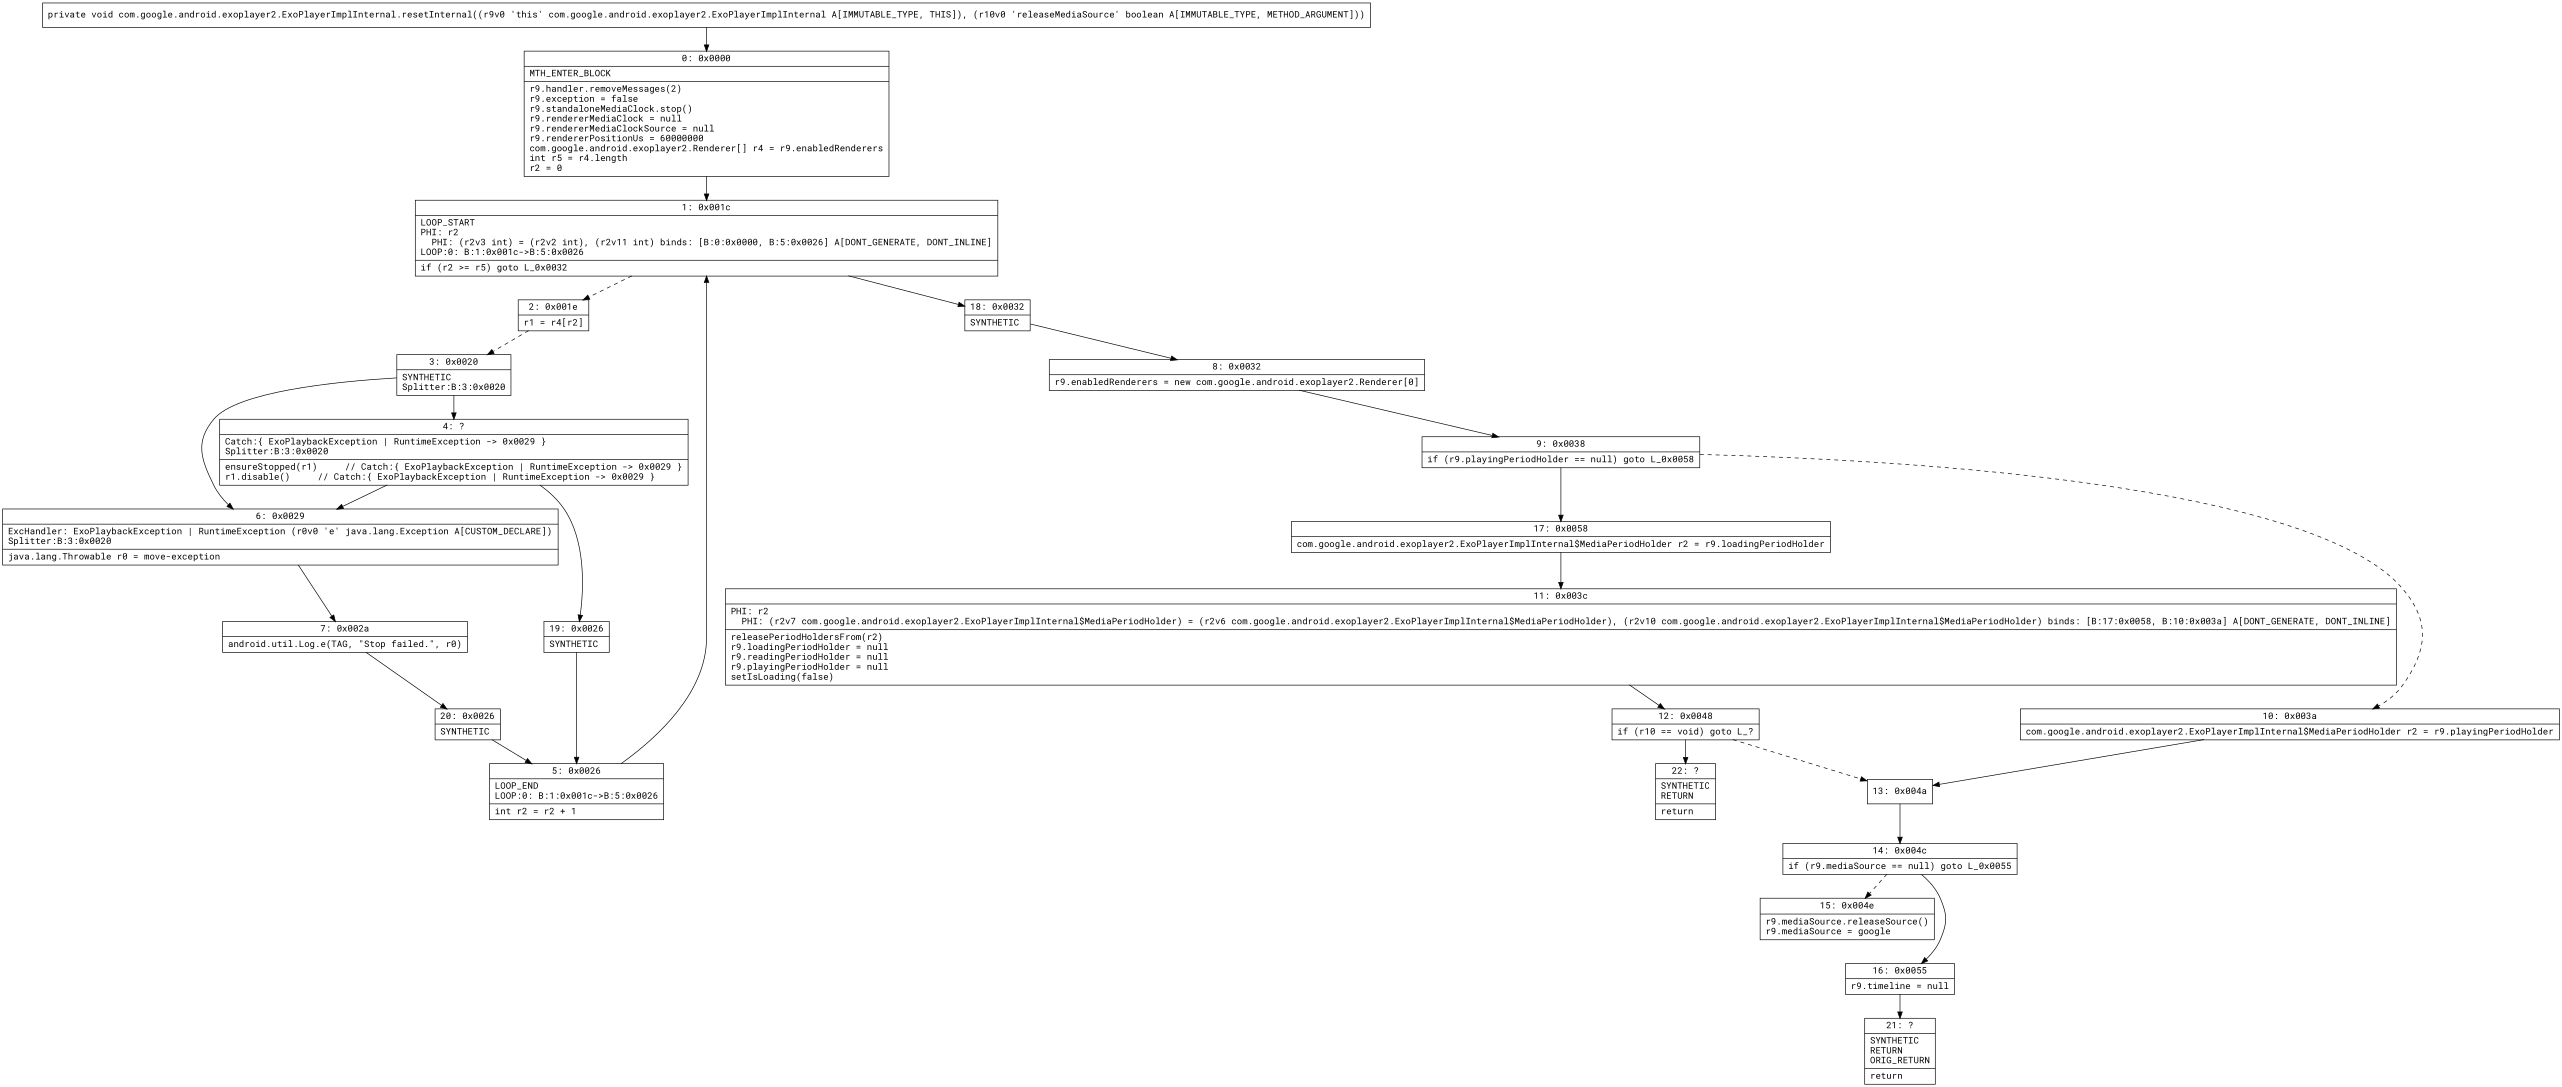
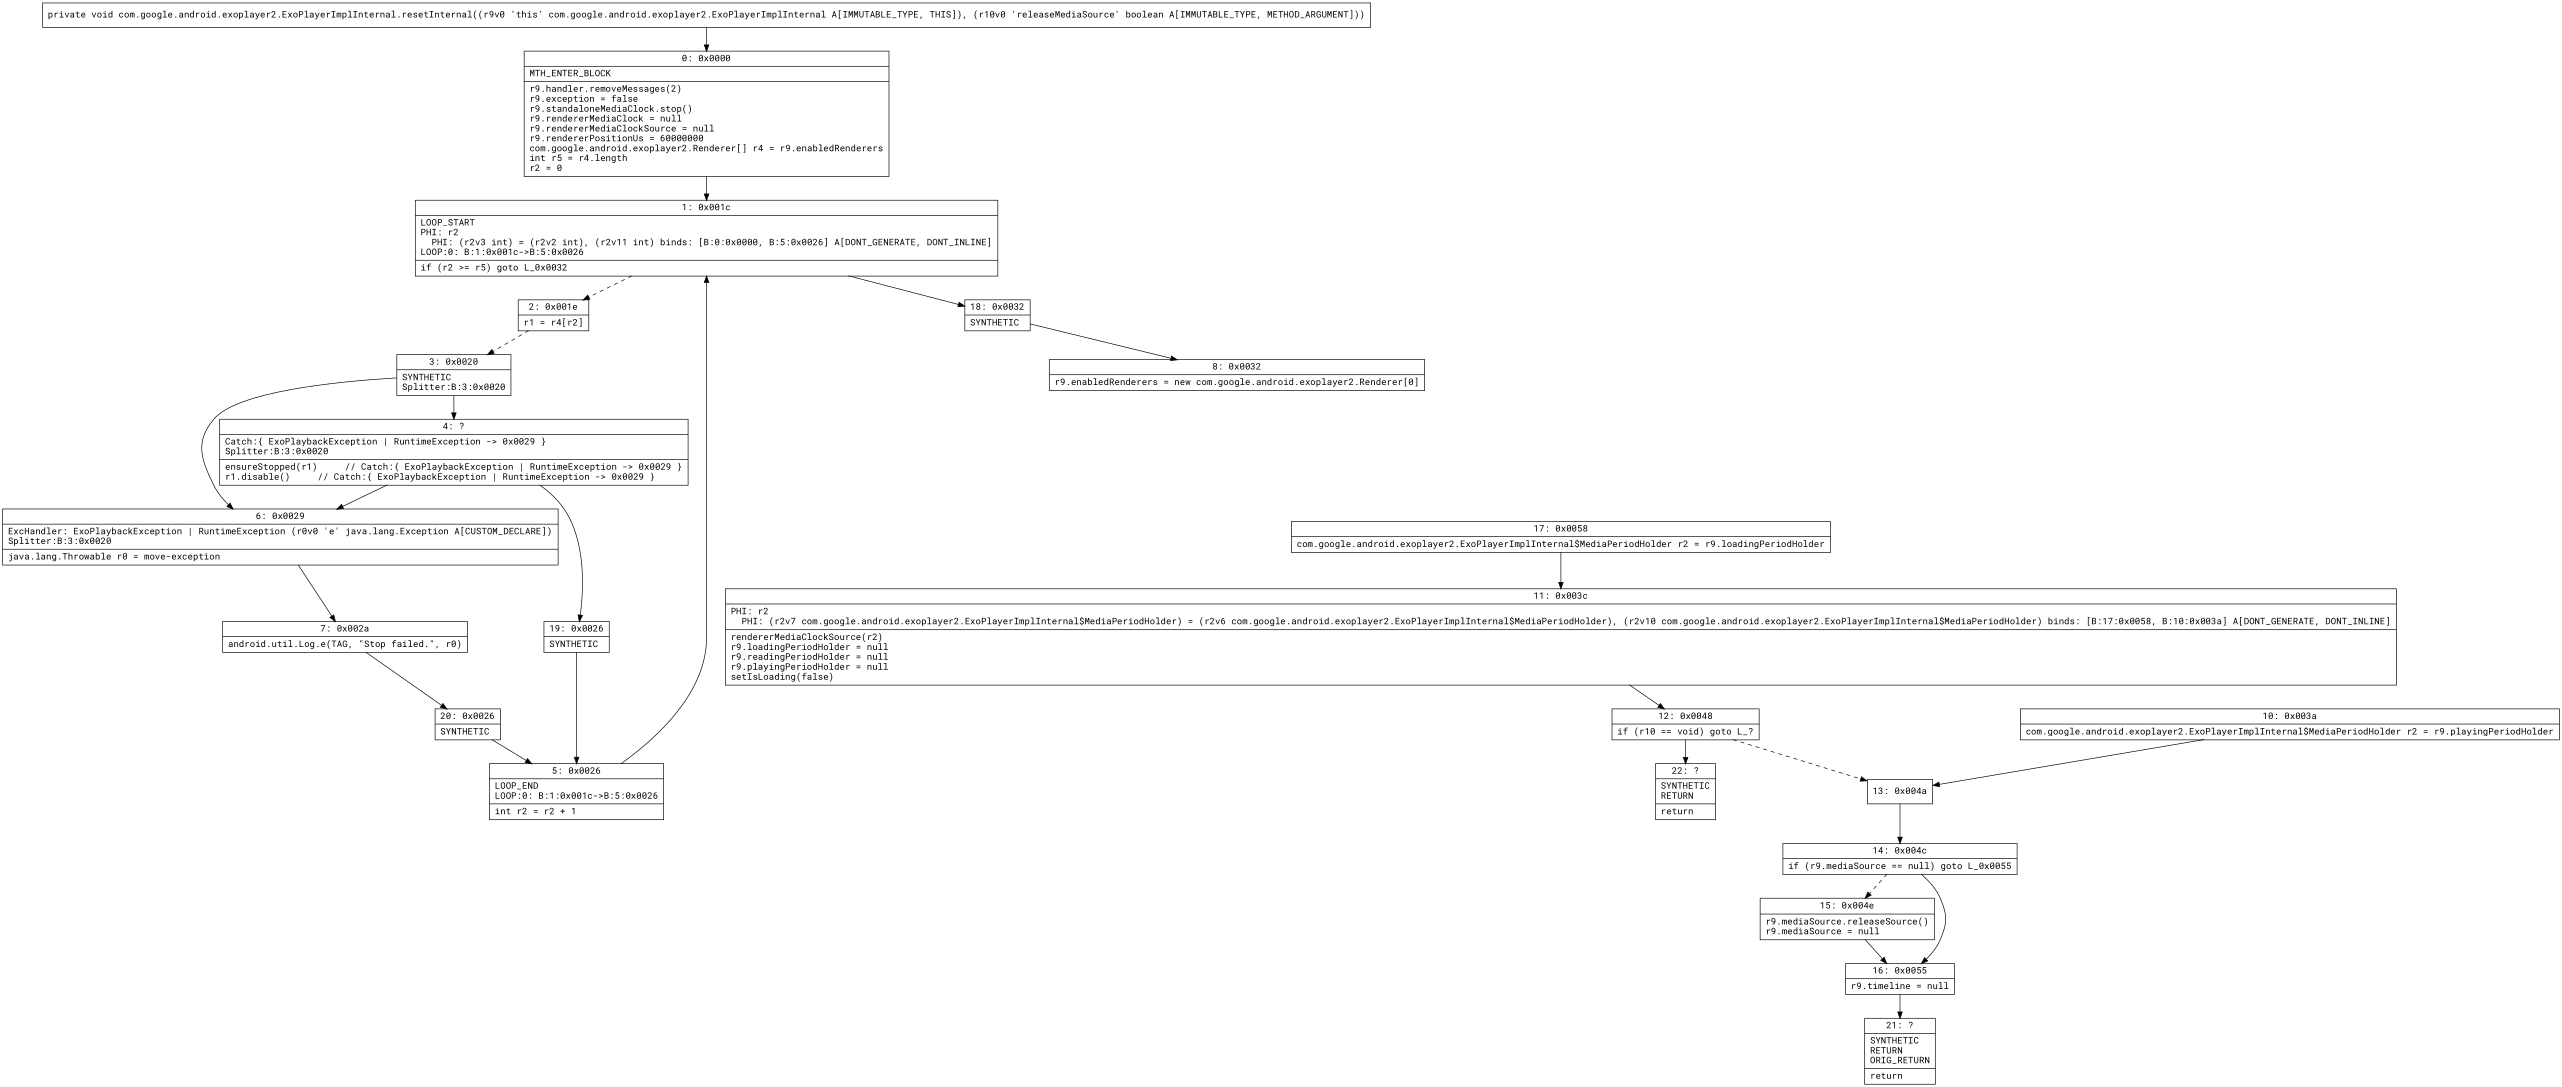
node "9: 0x0038": removed
node "11: 0x003c": text "releasePeriodHoldersFrom(r2)" -> "rendererMediaClockSource(r2)"
node "15: 0x004e": text "r9.mediaSource = google" -> "r9.mediaSource = null"
edge "15: 0x004e" -> "16: 0x0055": added
